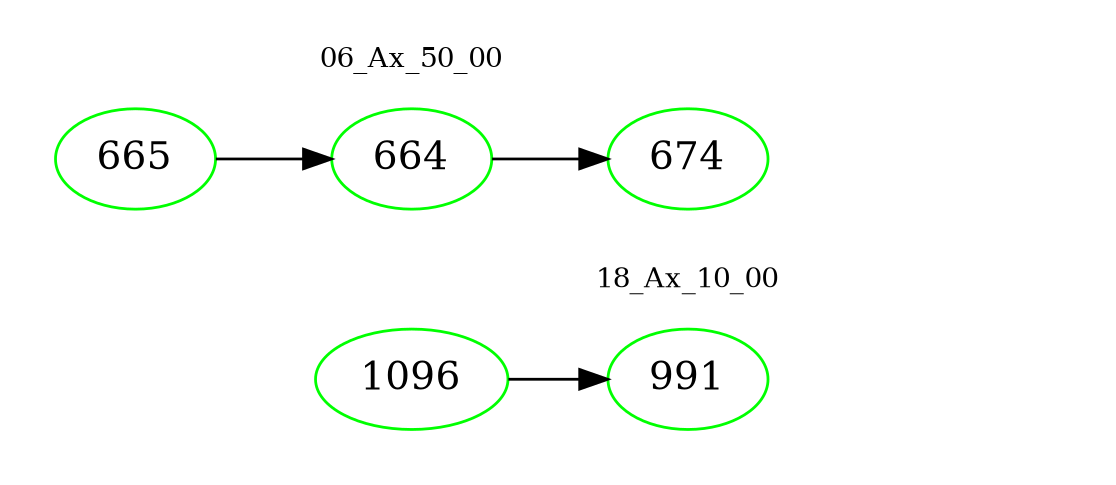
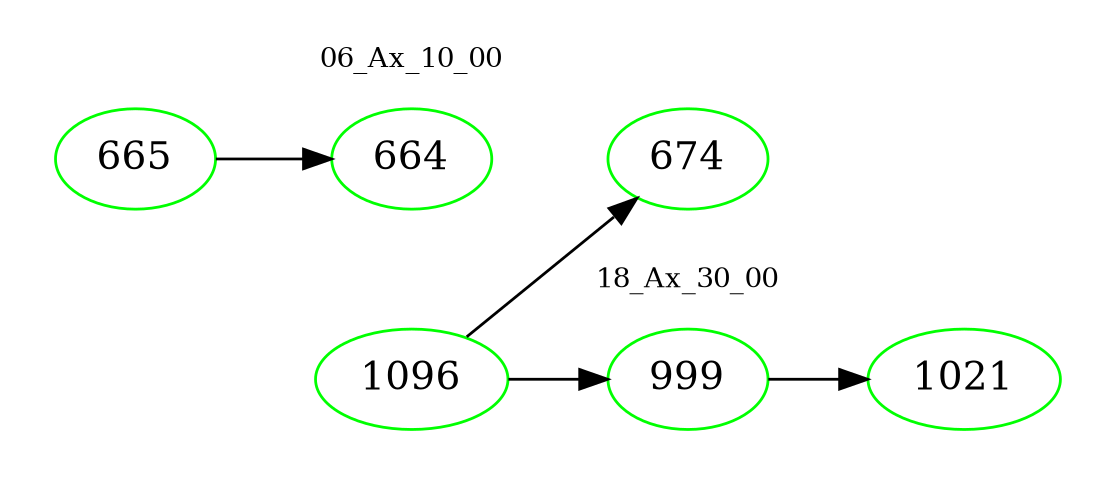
cluster "06_Ax_50_00": label "06_Ax_50_00" -> "06_Ax_10_00"
edge "664" -> "674": now "1096" -> "674"
cluster "18_Ax_10_00": label "18_Ax_10_00" -> "18_Ax_30_00"
node "991": label "991" -> "999"
node "1021": added
